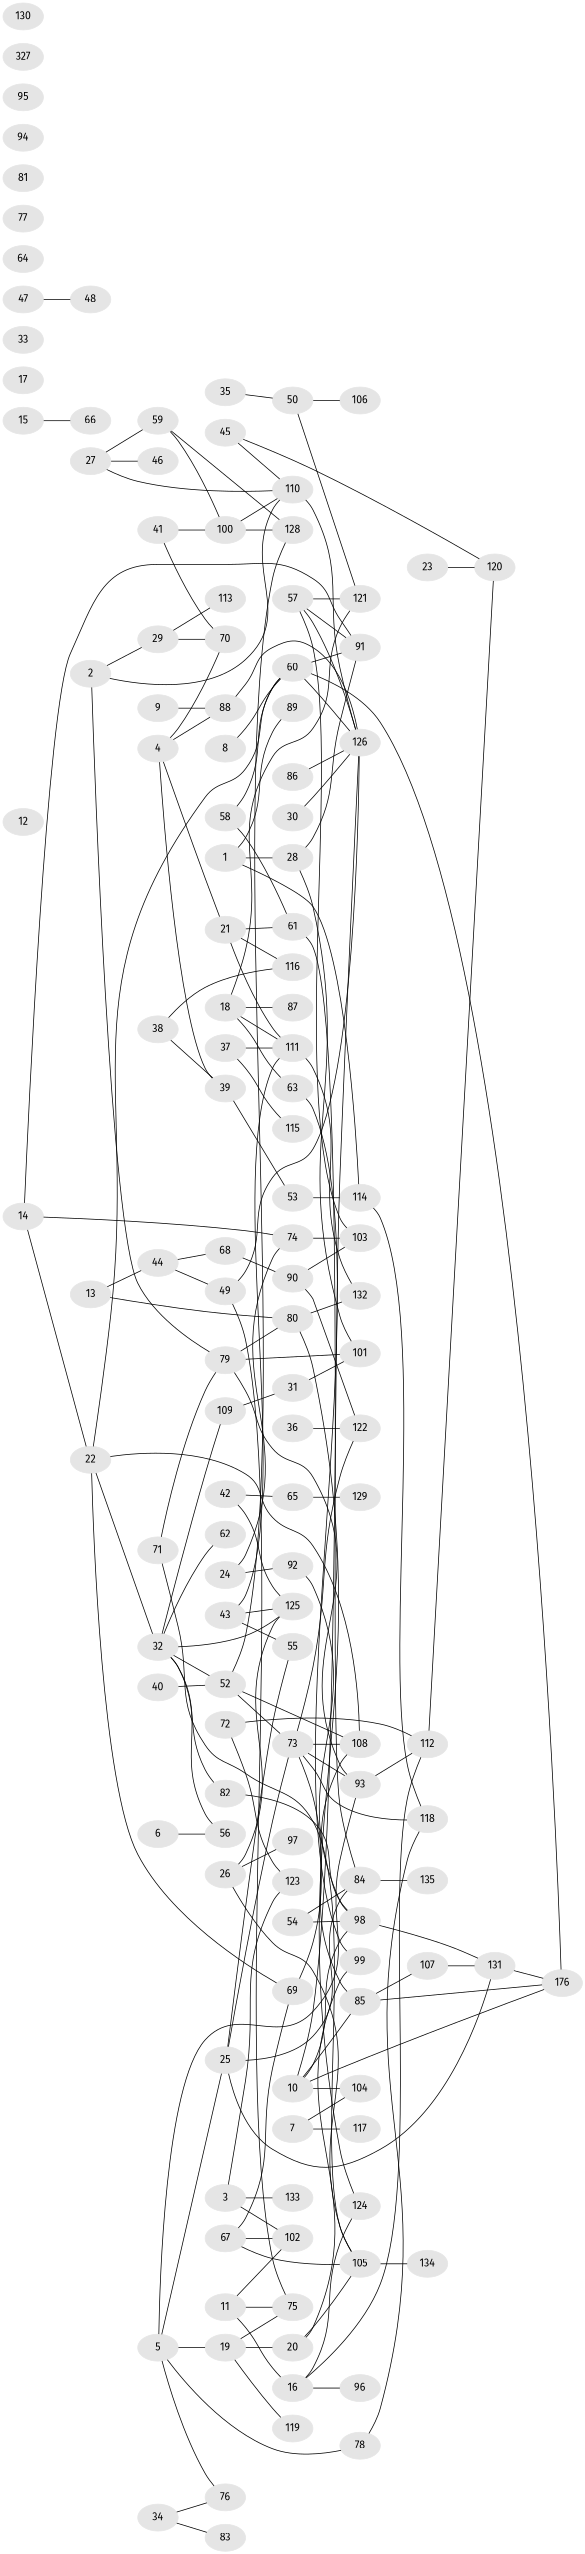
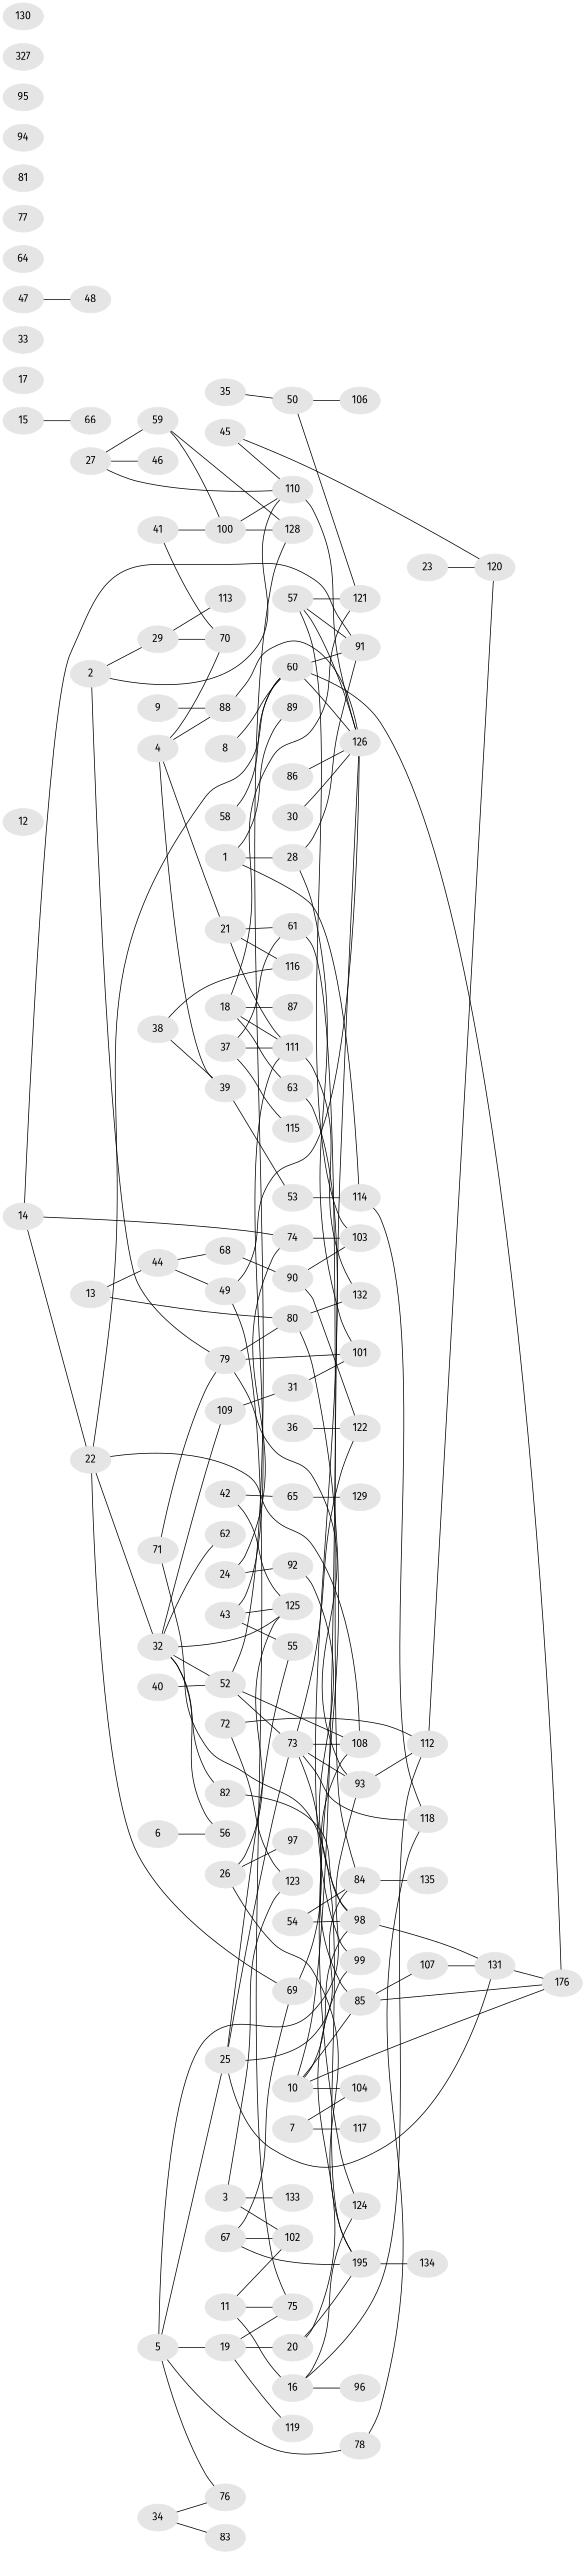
edge "58" -- "61": now "37" -- "61"
node "105": label "105" -> "195"
